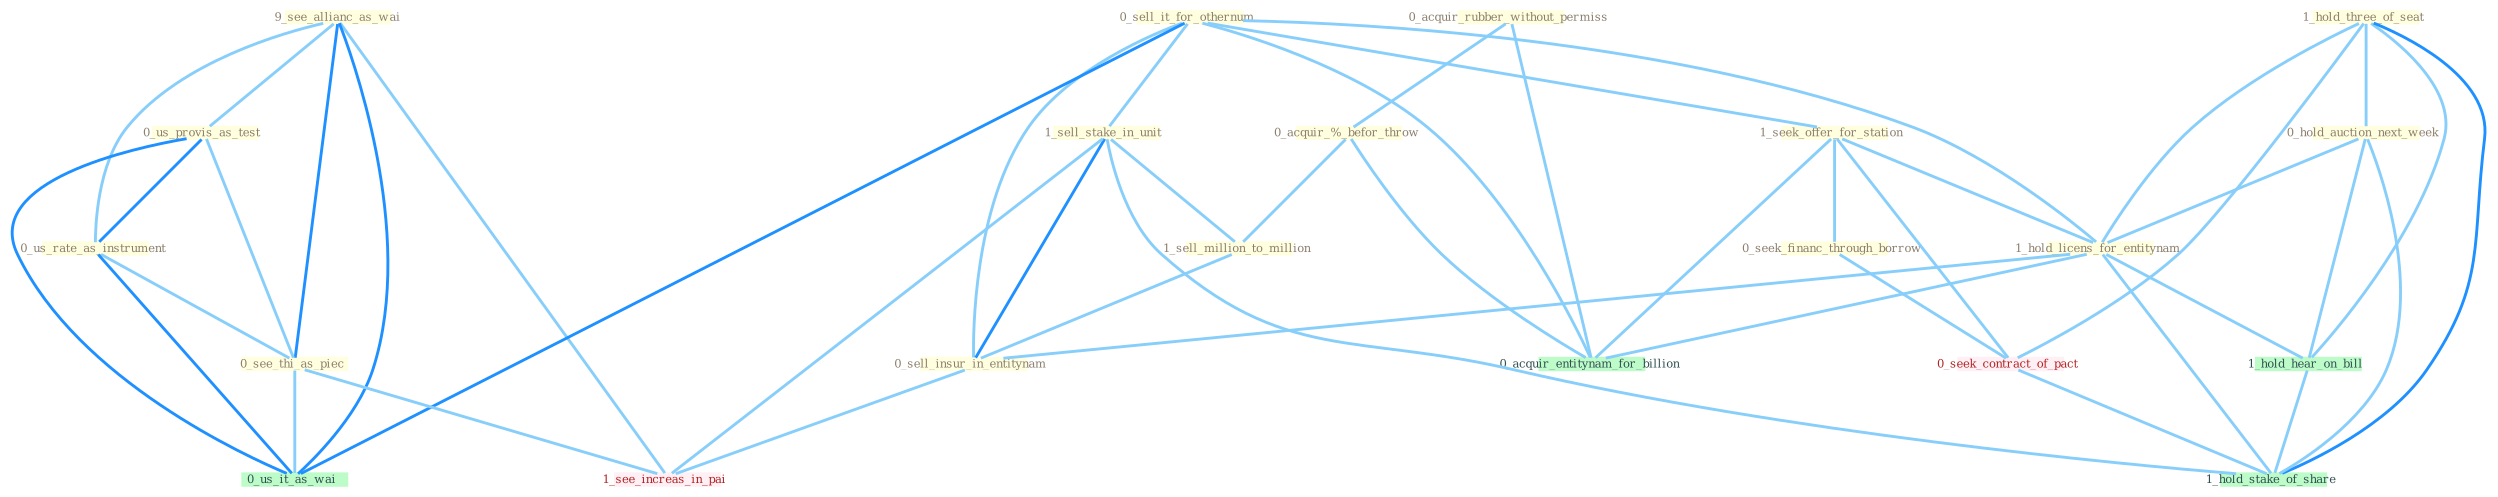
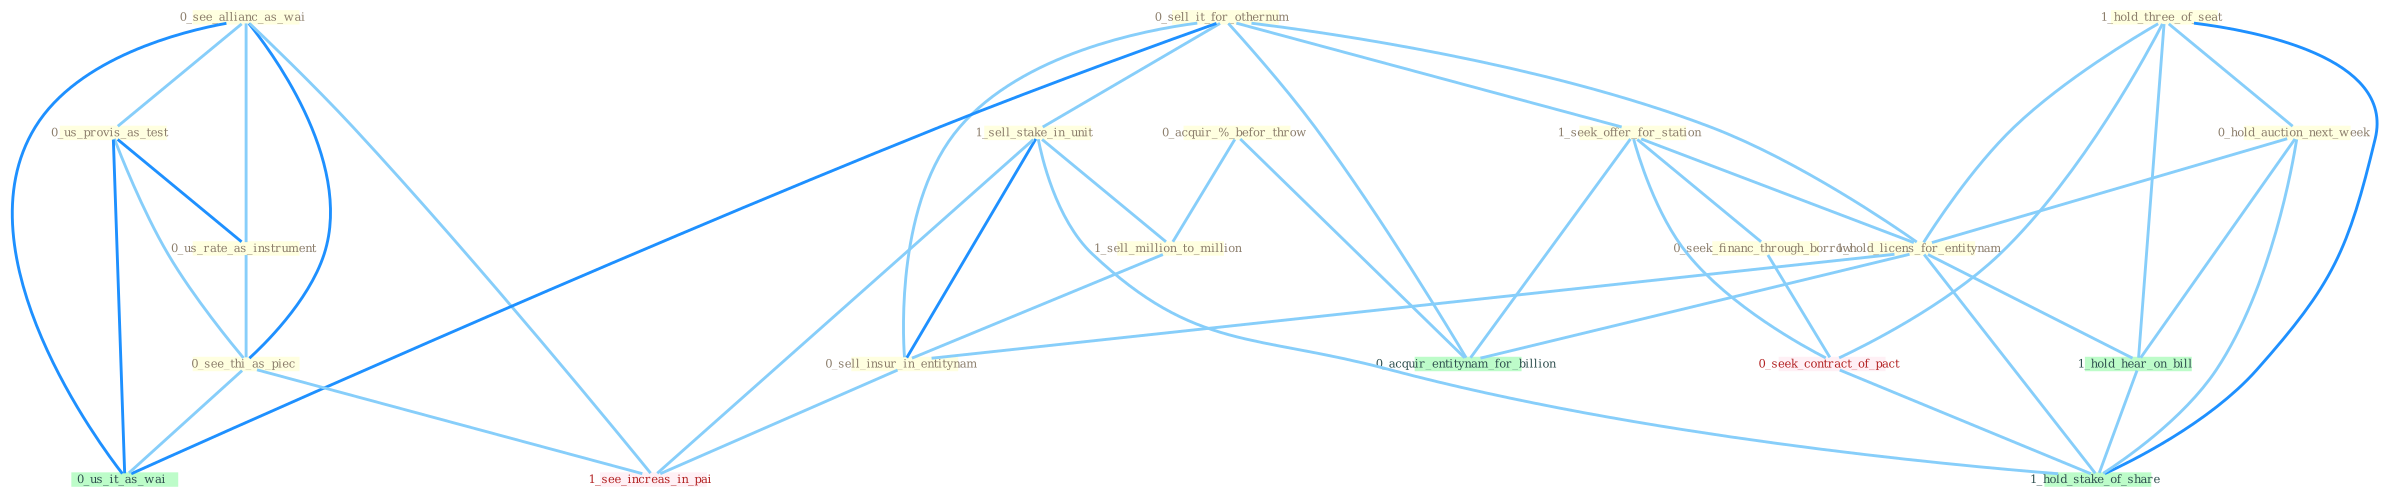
node "9_see_allianc_as_wai": label "9_see_allianc_as_wai" -> "0_see_allianc_as_wai"
node "0_acquir_rubber_without_permiss": removed
edge "0_us_rate_as_instrument" -- "0_us_it_as_wai": removed
